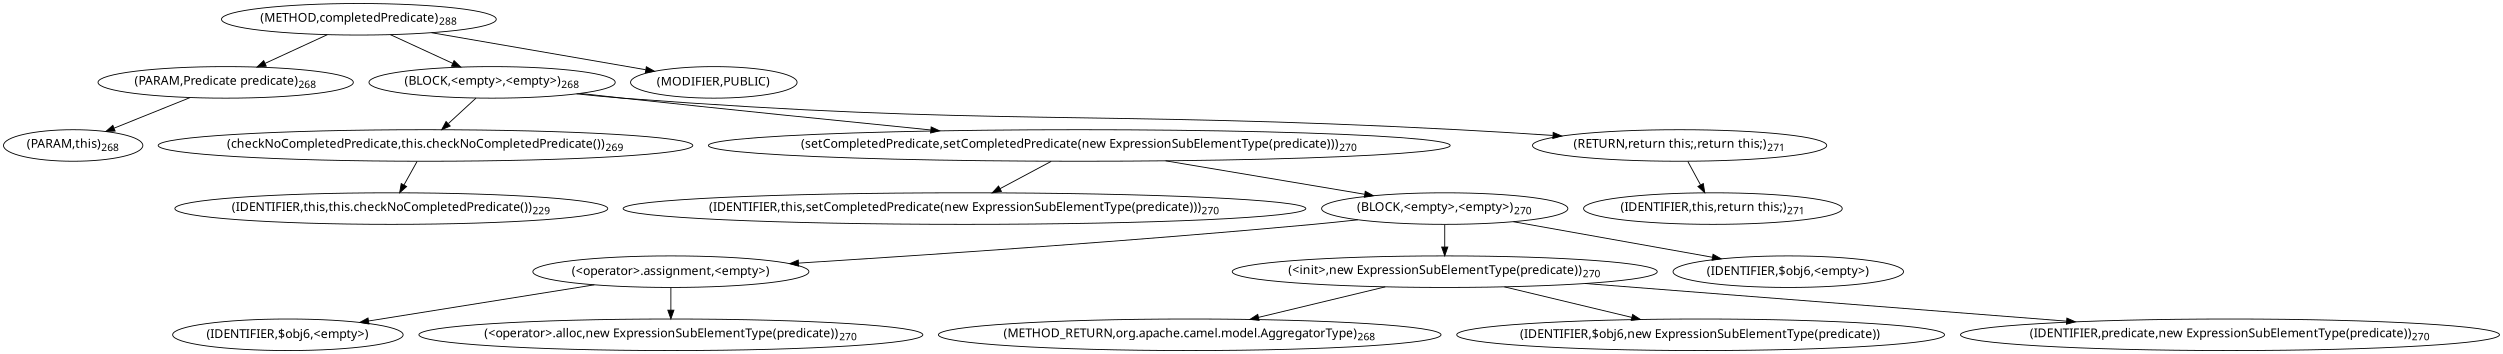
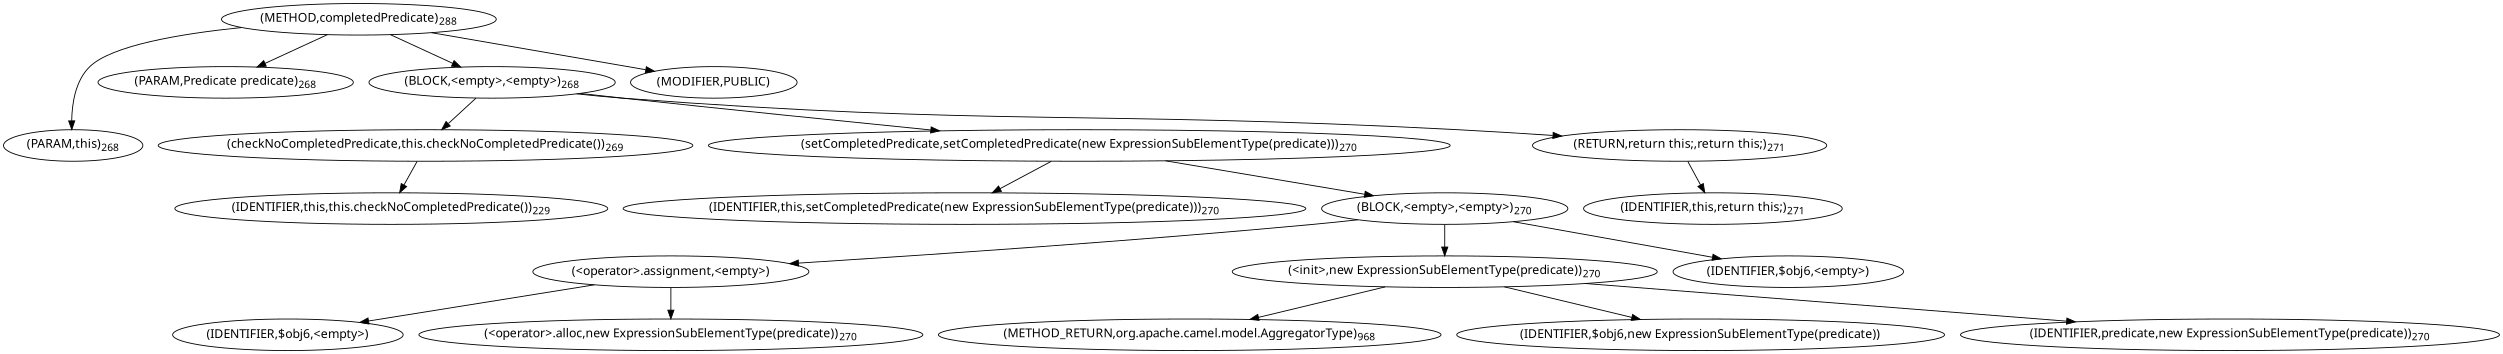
edge "(PARAM,Predicate predicate)" -> "(PARAM,this)": now "(METHOD,completedPredicate)" -> "(PARAM,this)"
node "(METHOD_RETURN,org.apache.camel.model.AggregatorType)": text "268" -> "968"
